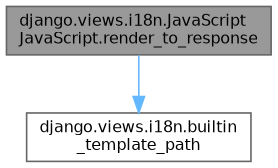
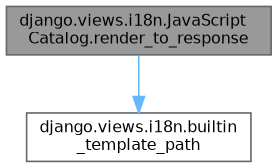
node "django.views.i18n.JavaScript JavaScript.render_to_response": label "django.views.i18n.JavaScript JavaScript.render_to_response" -> "django.views.i18n.JavaScript Catalog.render_to_response"
